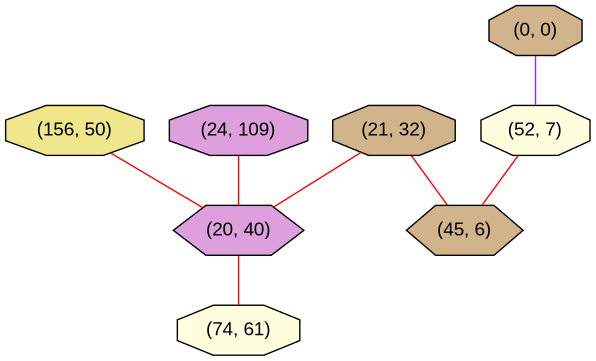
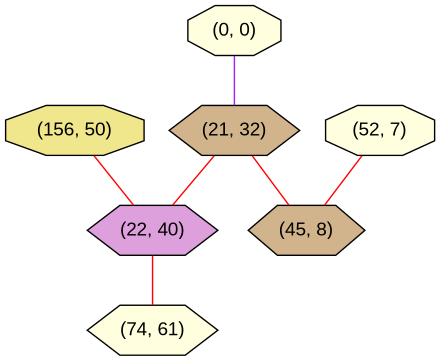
node "(0, 0)": fillcolor tan -> lightyellow
edge "(0, 0)" -- "(52, 7)": now "(0, 0)" -- "(21, 32)"
node "(24, 109)": removed
node "(21, 32)": shape octagon -> hexagon
node "(20, 40)": label "(20, 40)" -> "(22, 40)"
node "(45, 6)": label "(45, 6)" -> "(45, 8)"
node "(74, 61)": shape octagon -> hexagon
